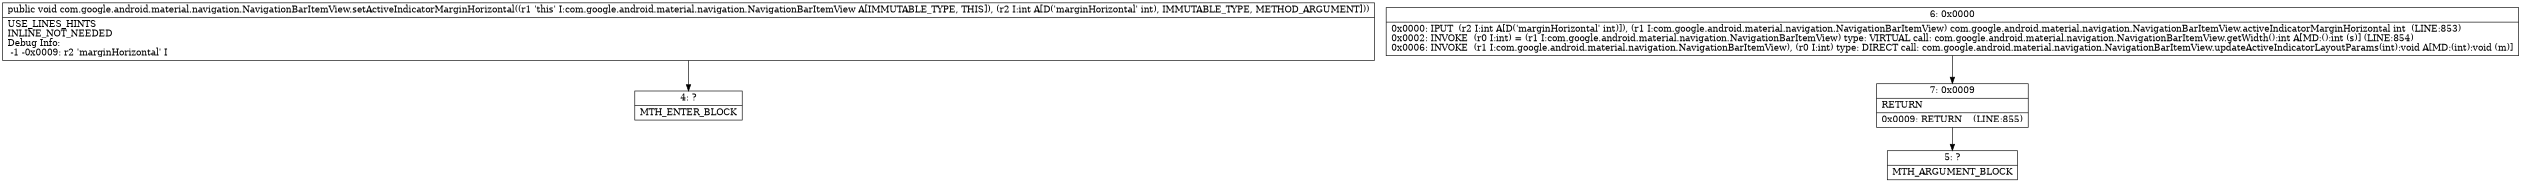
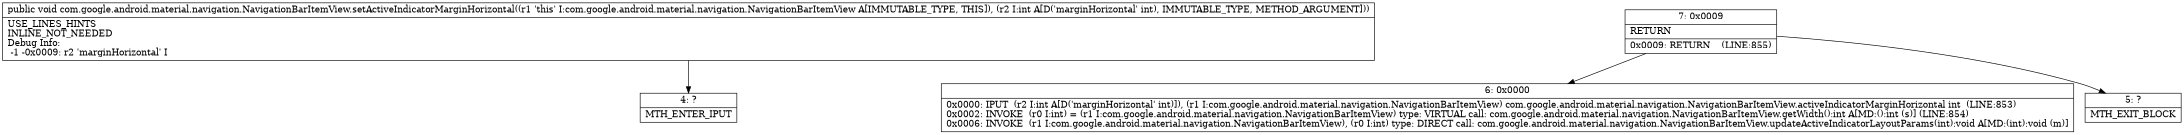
edge "6: 0x0000" -> "7: 0x0009": reversed
node "4: ?": text "MTH_ENTER_BLOCK" -> "MTH_ENTER_IPUT"
node "5: ?": text "MTH_ARGUMENT_BLOCK" -> "MTH_EXIT_BLOCK"
